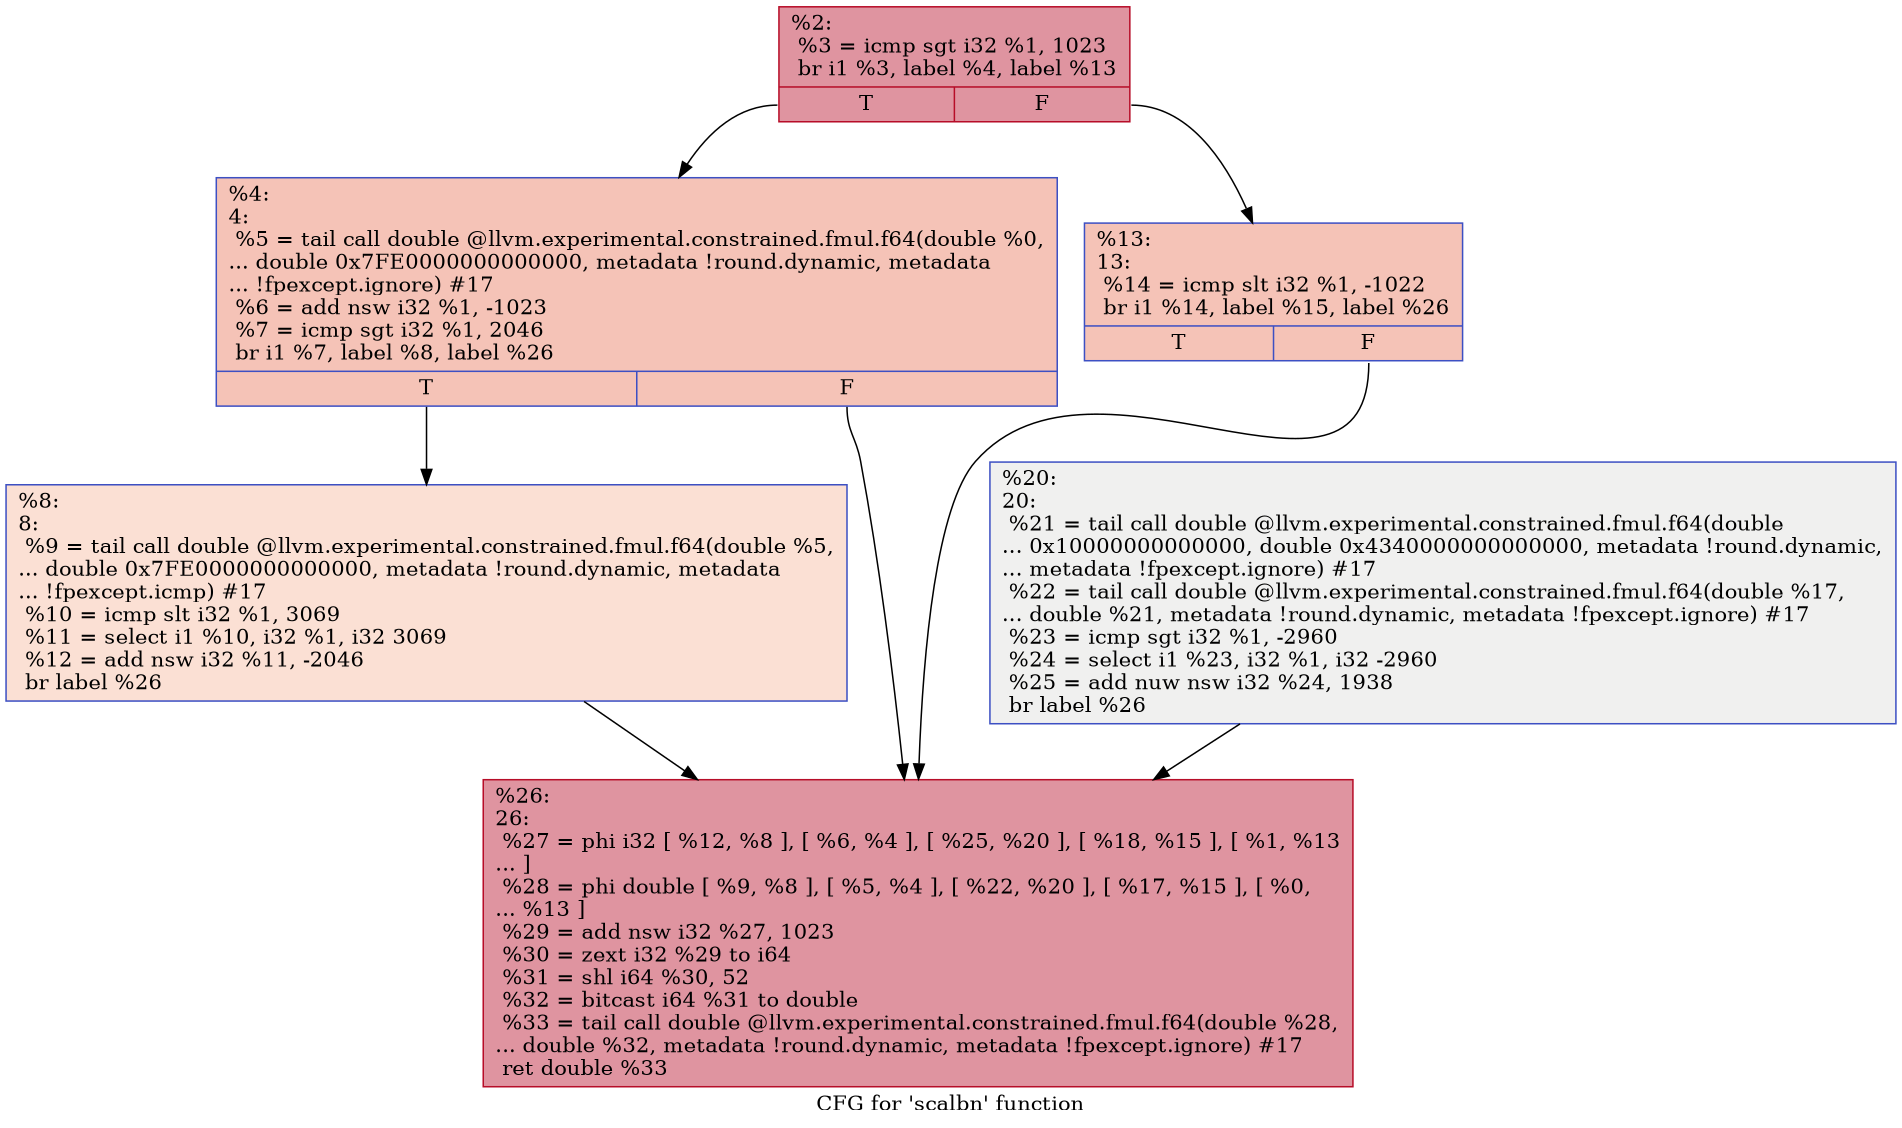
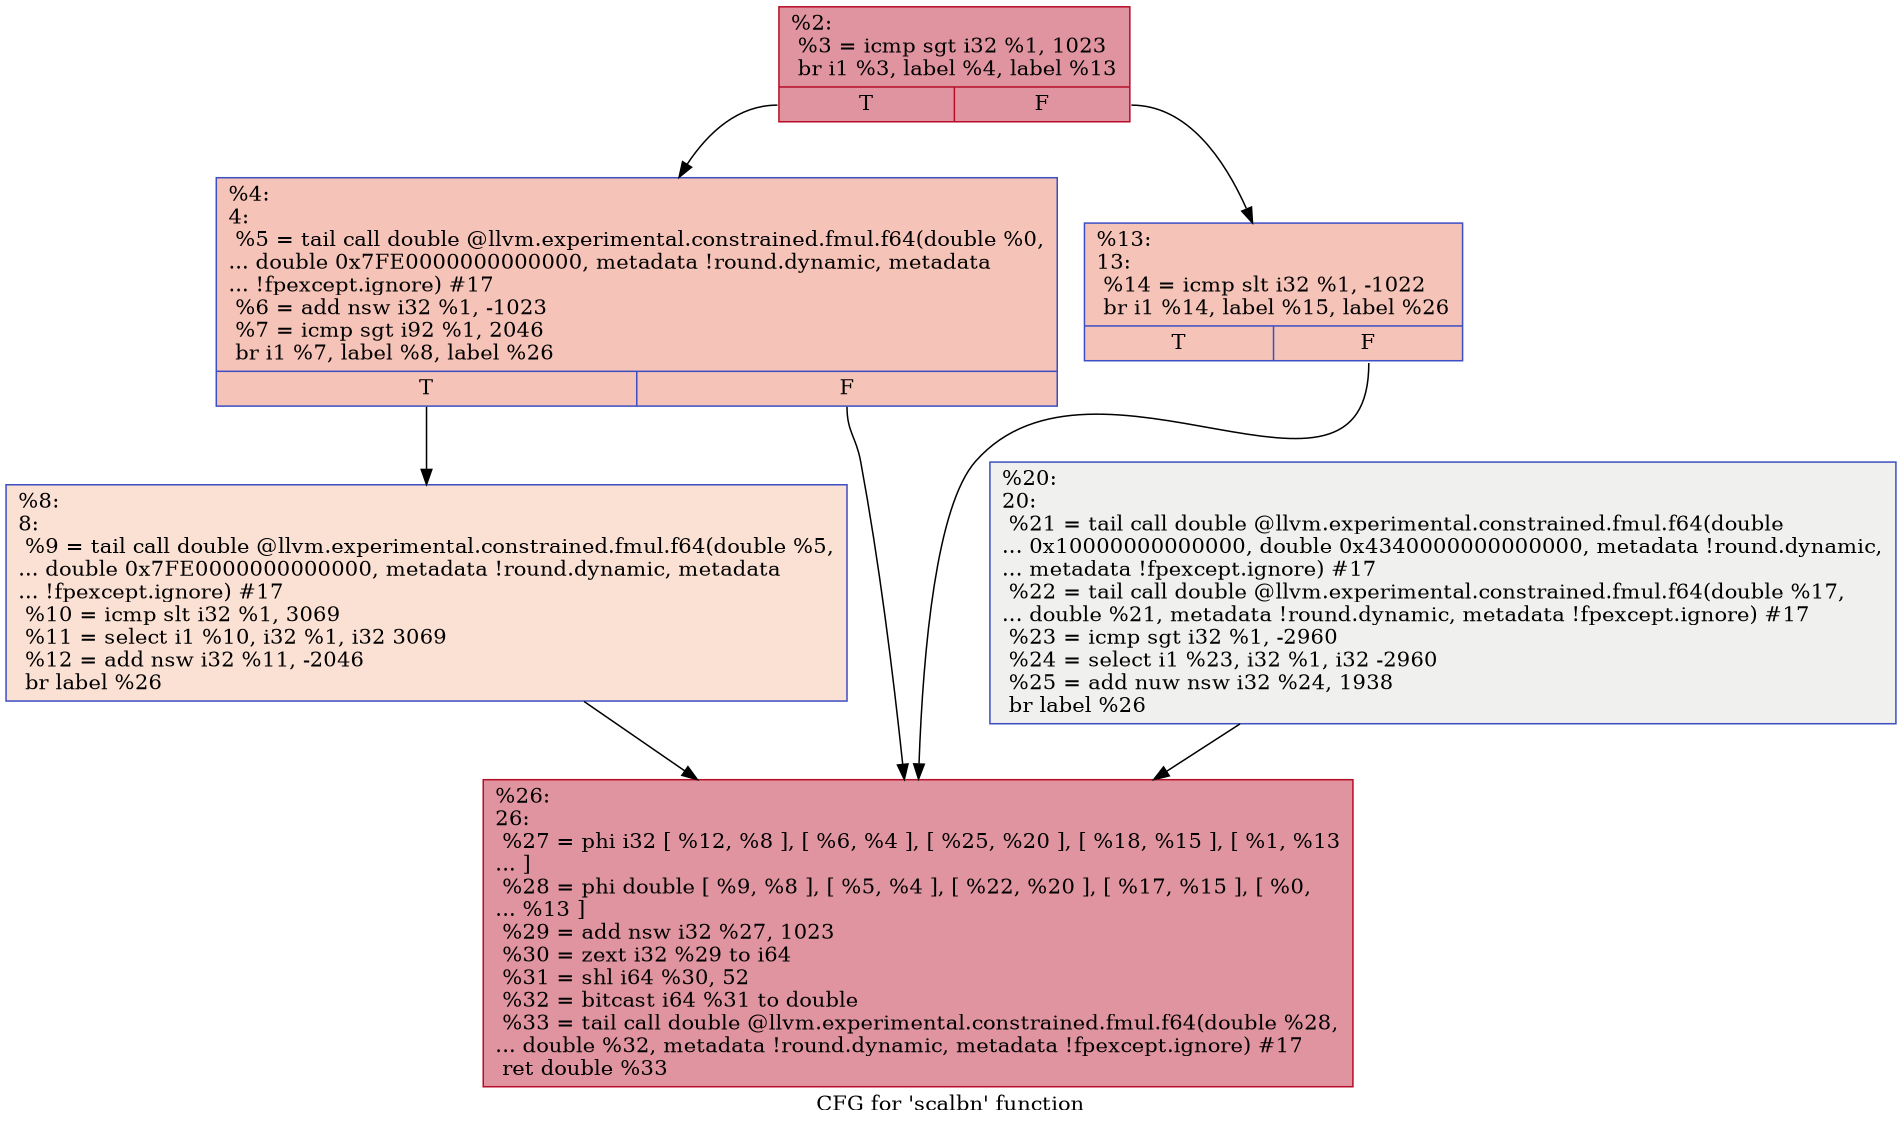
node "%4:": text "%7 = icmp sgt i32 %1, 2046" -> "%7 = icmp sgt i92 %1, 2046"
node "%8:": text "... !fpexcept.icmp) #17" -> "... !fpexcept.ignore) #17"
